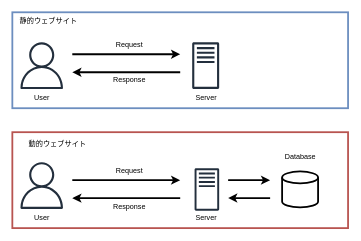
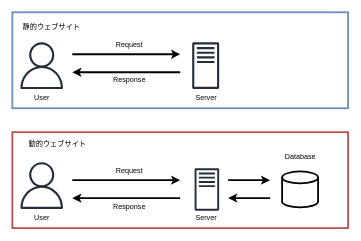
node "静的ウェブサイト": moved (48, 21) -> (51, 27)
